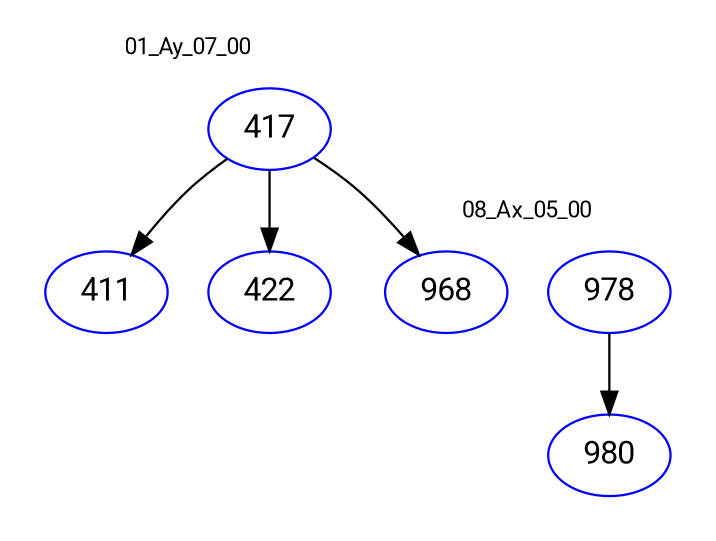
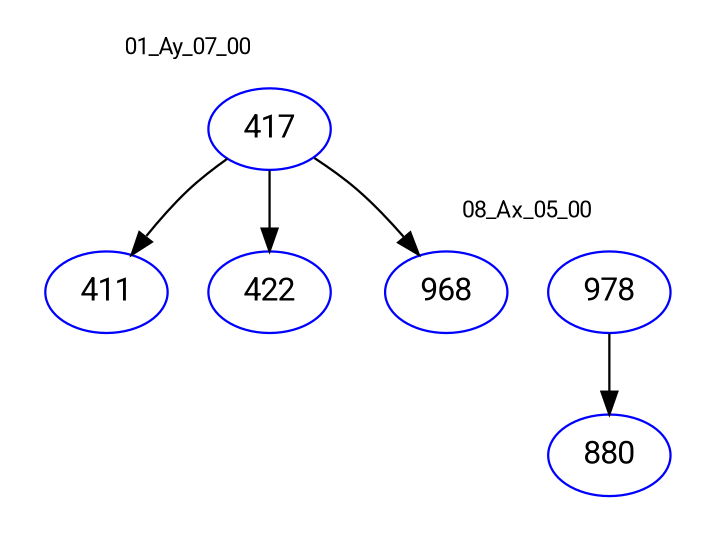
node "980": label "980" -> "880"
